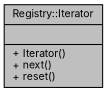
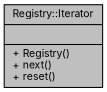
node "Registry::Iterator": text "+ Iterator()" -> "+ Registry()"
